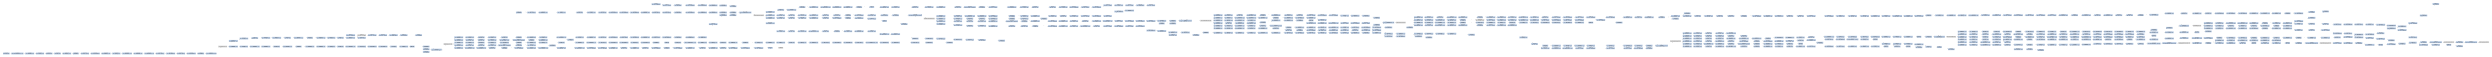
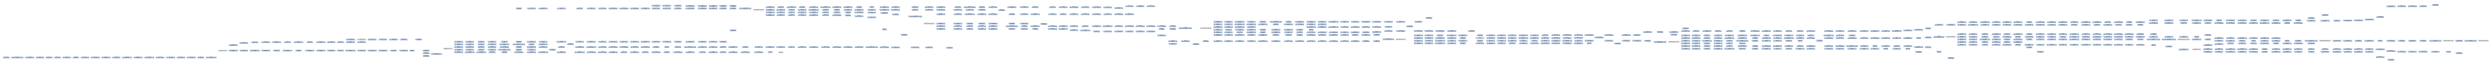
node "0x00403284 cmpl 0x0043bca4, %eax": added
